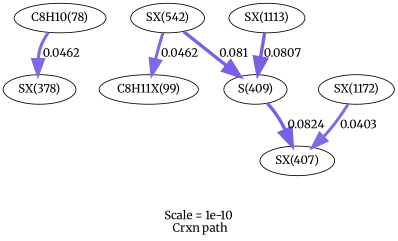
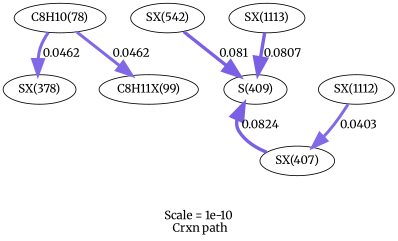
edge "SX(542)" -> "C8H11X(99)": now "C8H10(78)" -> "C8H11X(99)"
node "SX(1172)": label "SX(1172)" -> "SX(1112)"
edge "S(409)" -> "SX(407)": reversed
